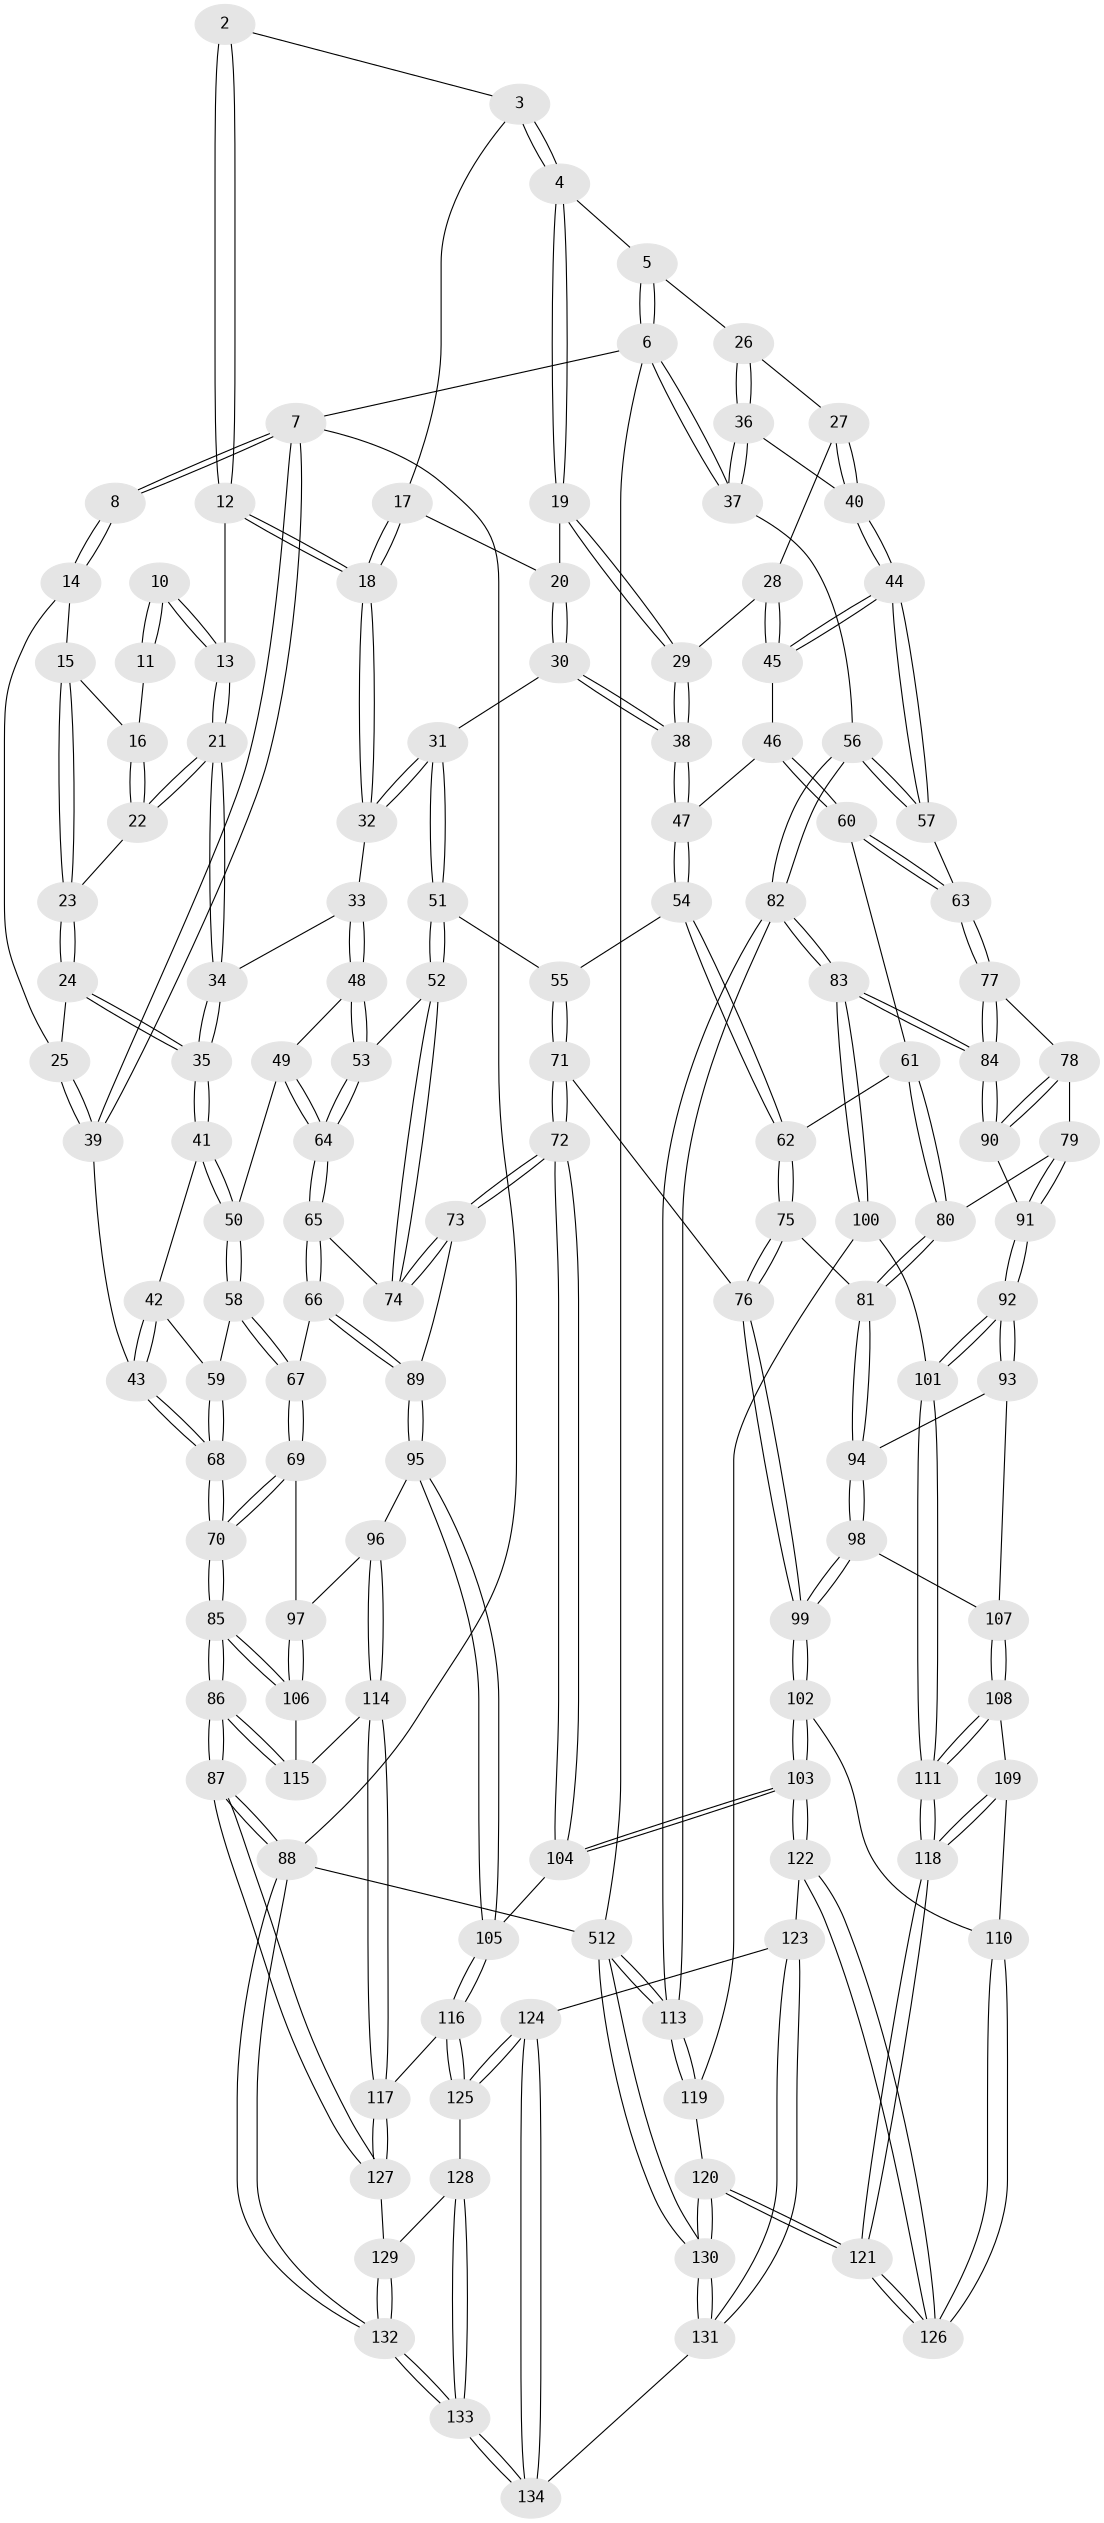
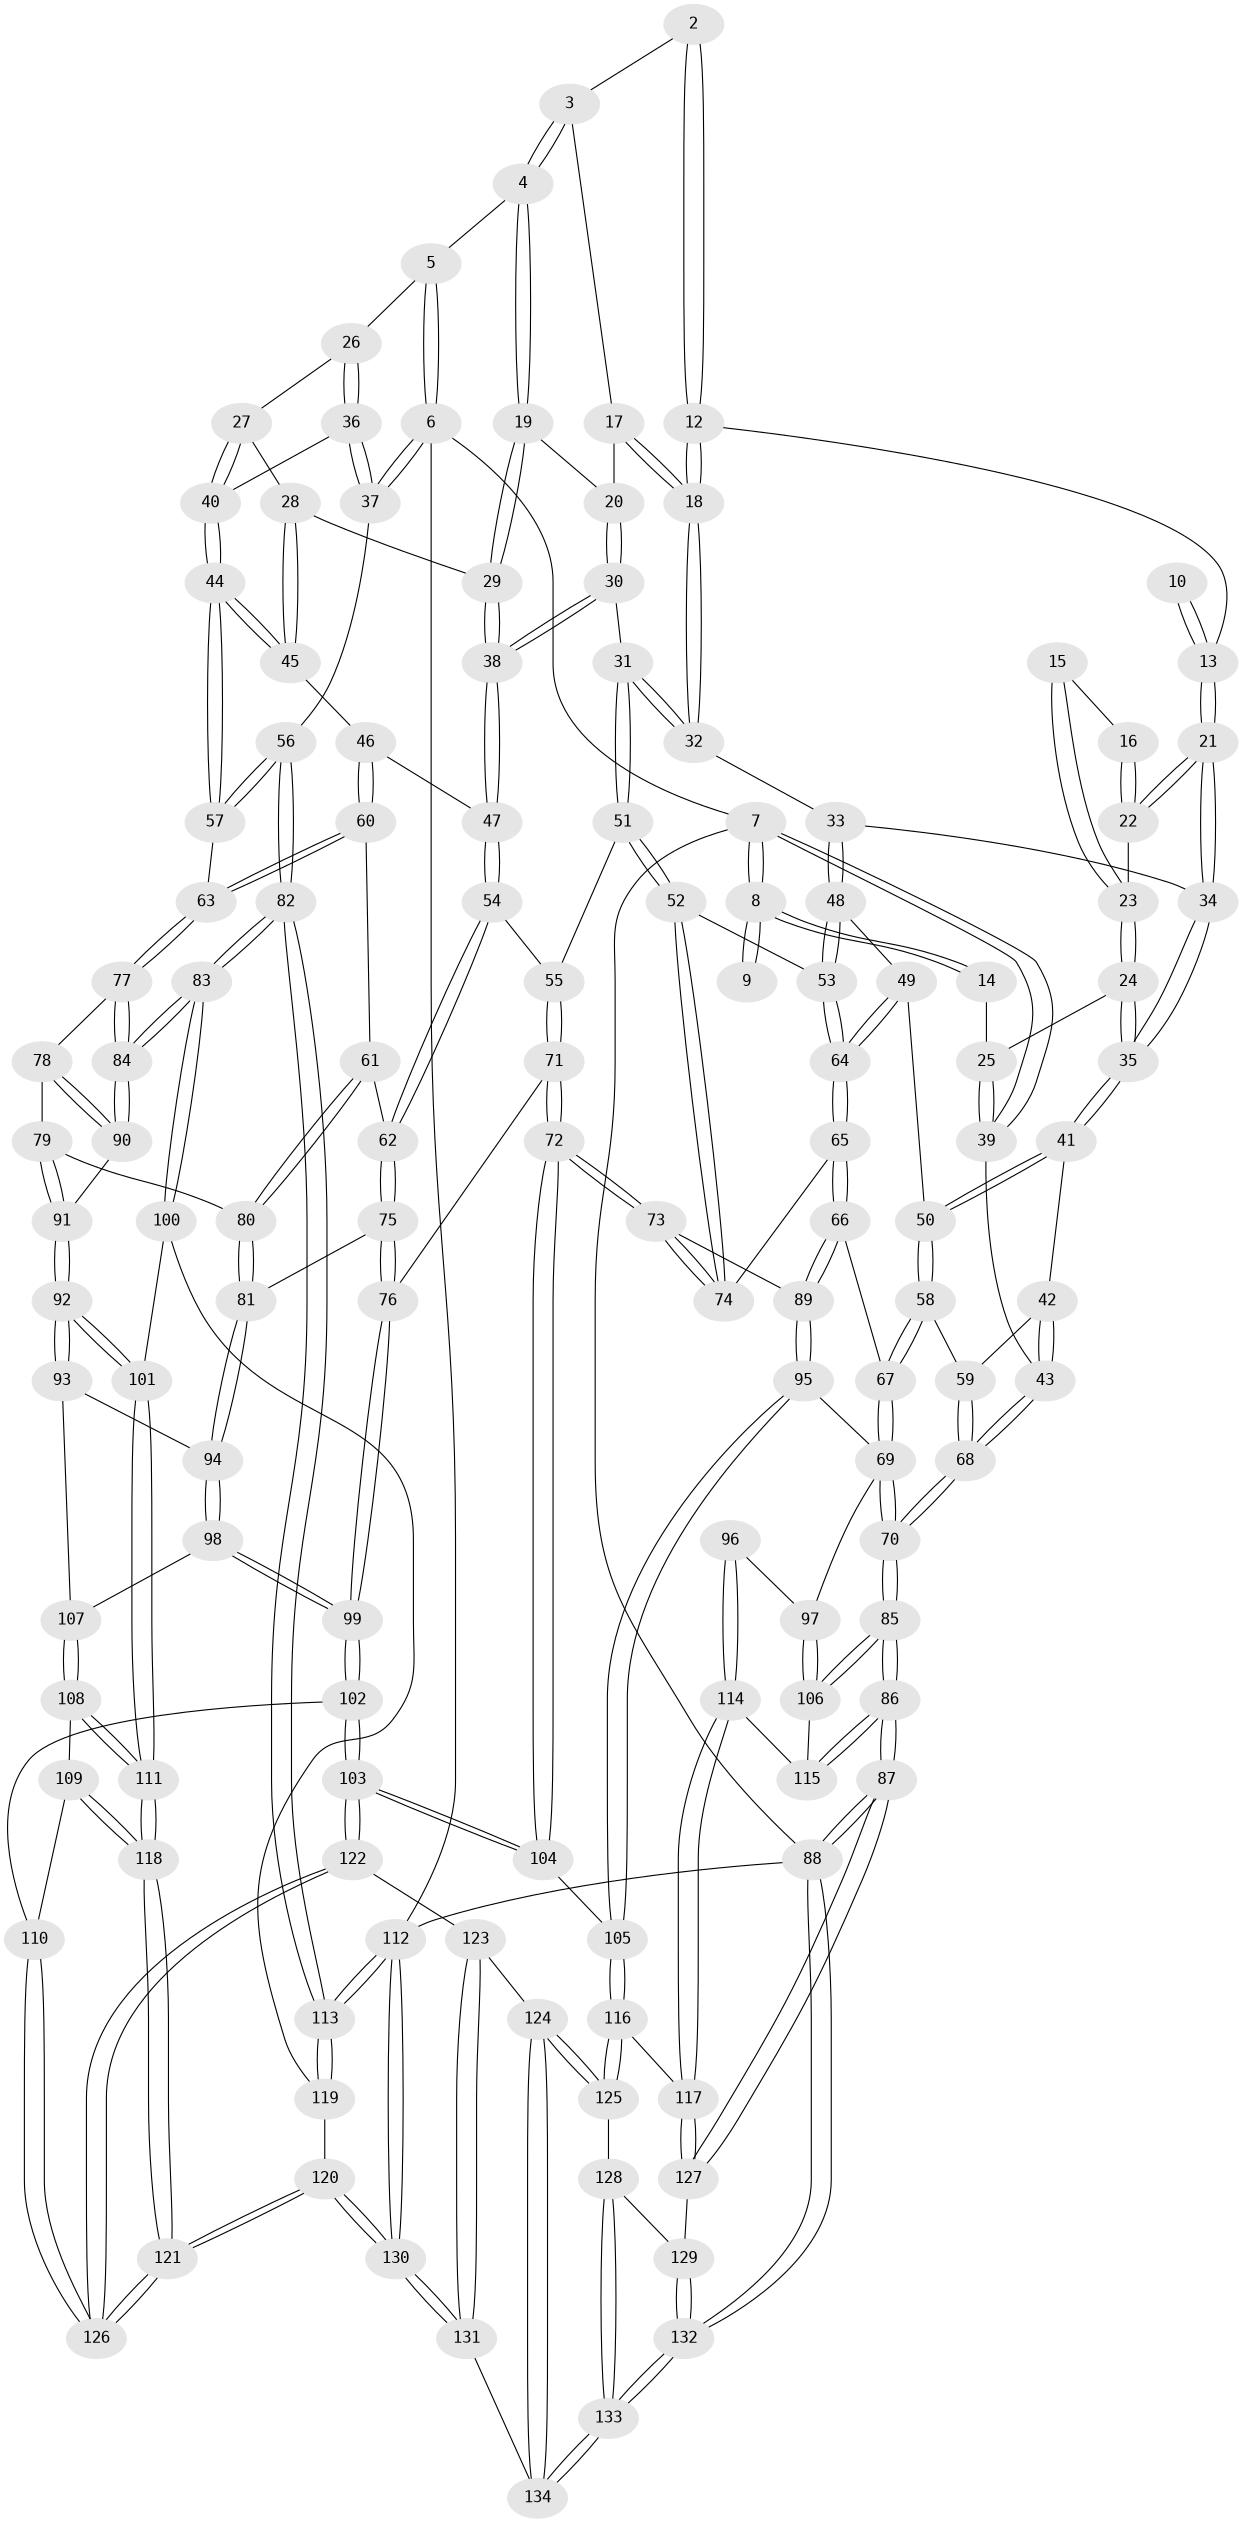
edge "14" -- "15": removed
node "11": removed
node "9": added
edge "95" -- "96": now "95" -- "69"
node "512": label "512" -> "112"
